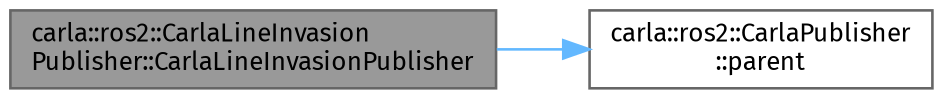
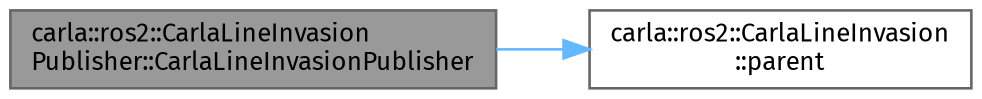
node "carla::ros2::CarlaPublisher ::parent": label "carla::ros2::CarlaPublisher ::parent" -> "carla::ros2::CarlaLineInvasion ::parent"
